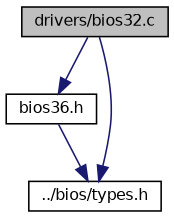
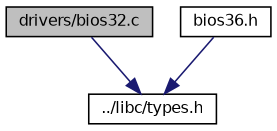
edge "drivers/bios32.c" -> "bios36.h": removed
node "../bios/types.h": label "../bios/types.h" -> "../libc/types.h"
